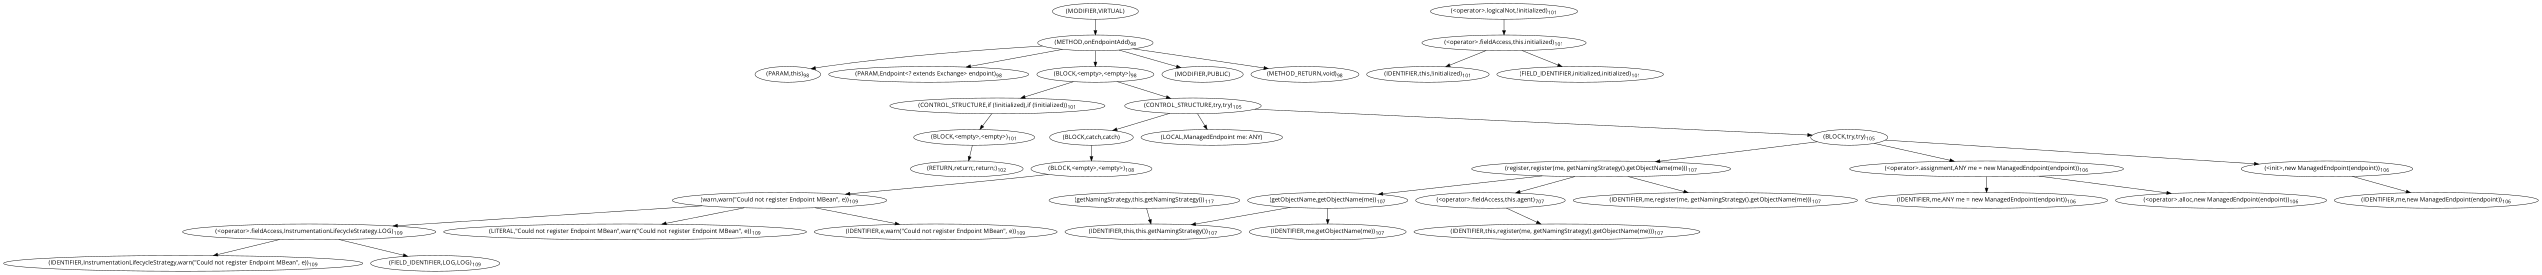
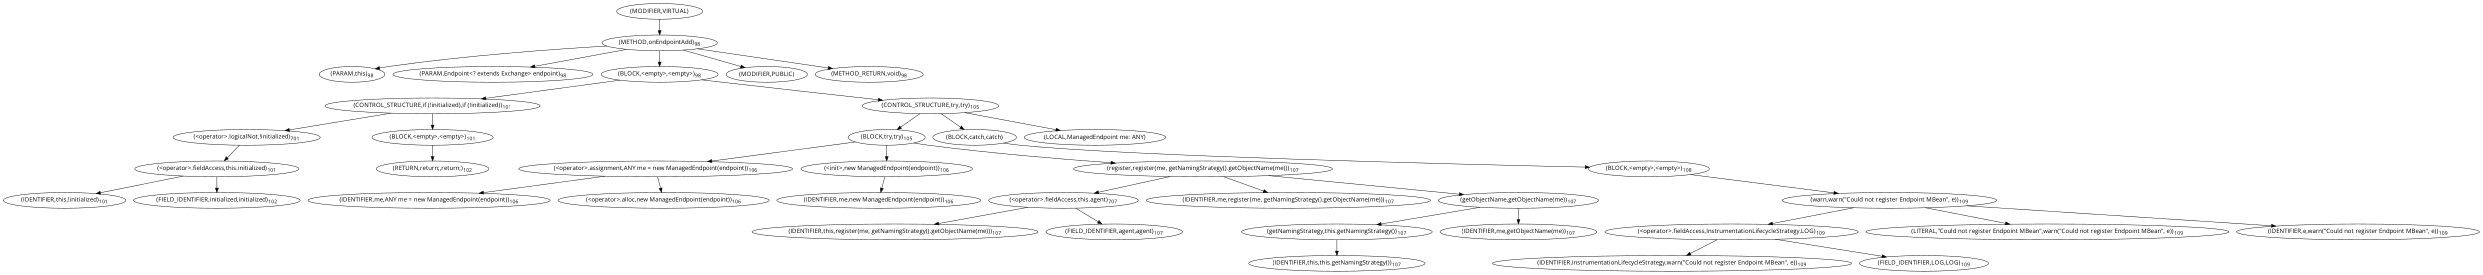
node "(<operator>.logicalNot,!initialized)": text "101" -> "701"
node "(FIELD_IDENTIFIER,initialized,initialized)": text "101" -> "102"
edge "(CONTROL_STRUCTURE,if (!initialized),if (!initialized))" -> "(<operator>.logicalNot,!initialized)": added
node "(getNamingStrategy,this.getNamingStrategy())": text "117" -> "107"
edge "(getObjectName,getObjectName(me))" -> "(IDENTIFIER,this,this.getNamingStrategy())": now "(getObjectName,getObjectName(me))" -> "(getNamingStrategy,this.getNamingStrategy())"
node "(FIELD_IDENTIFIER,agent,agent)": added
